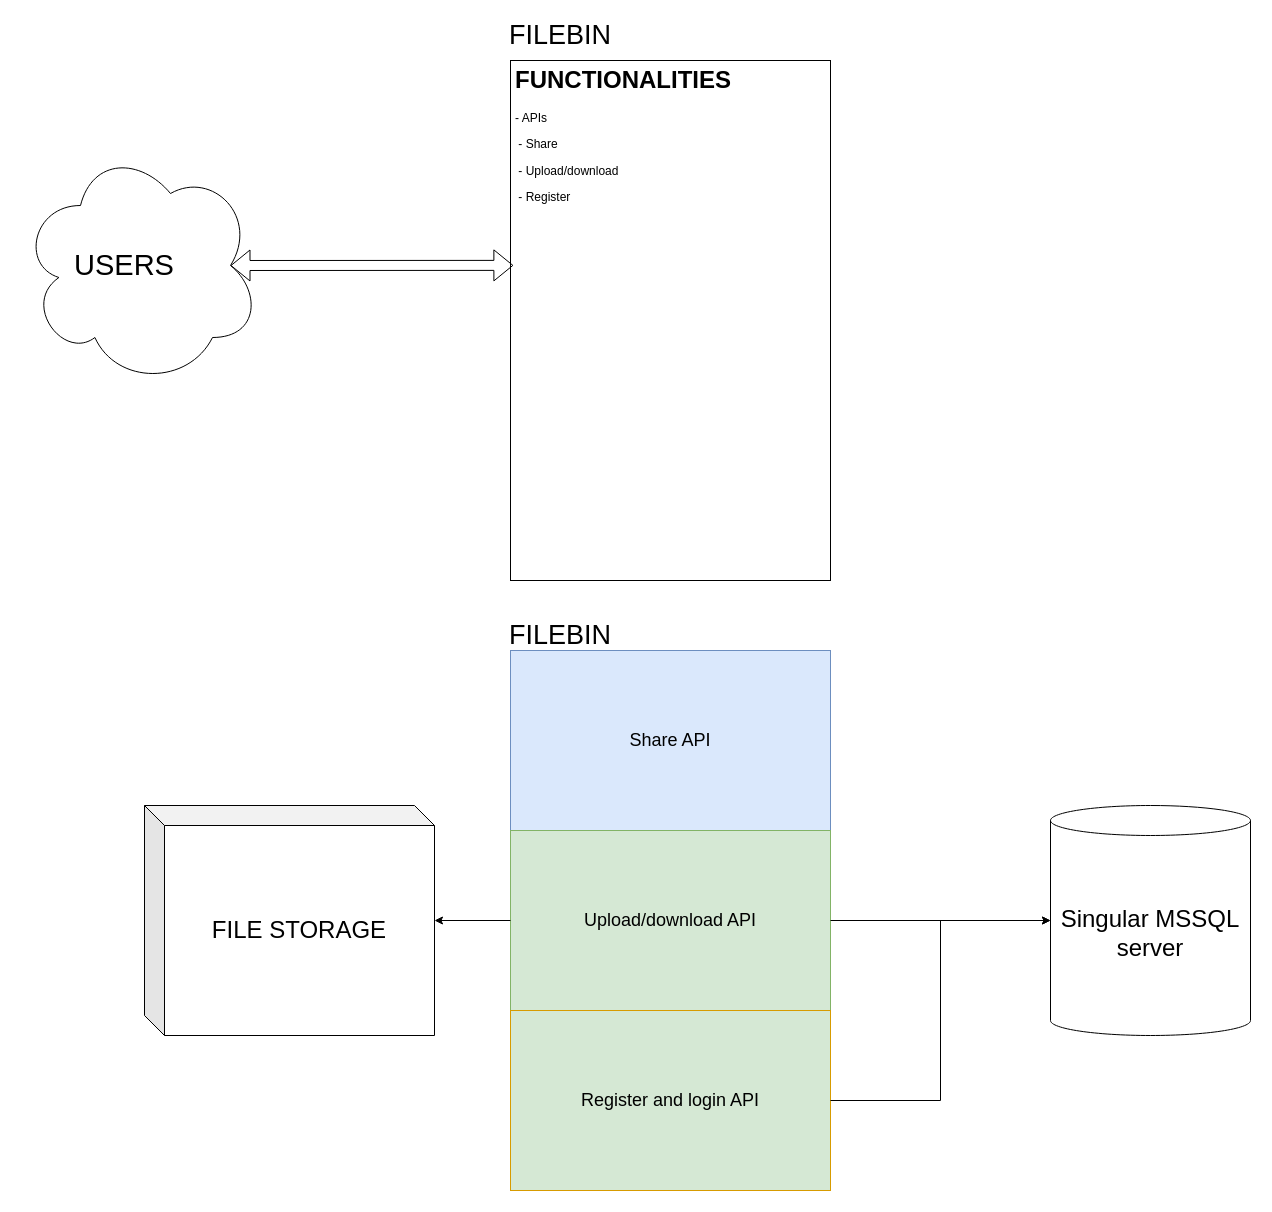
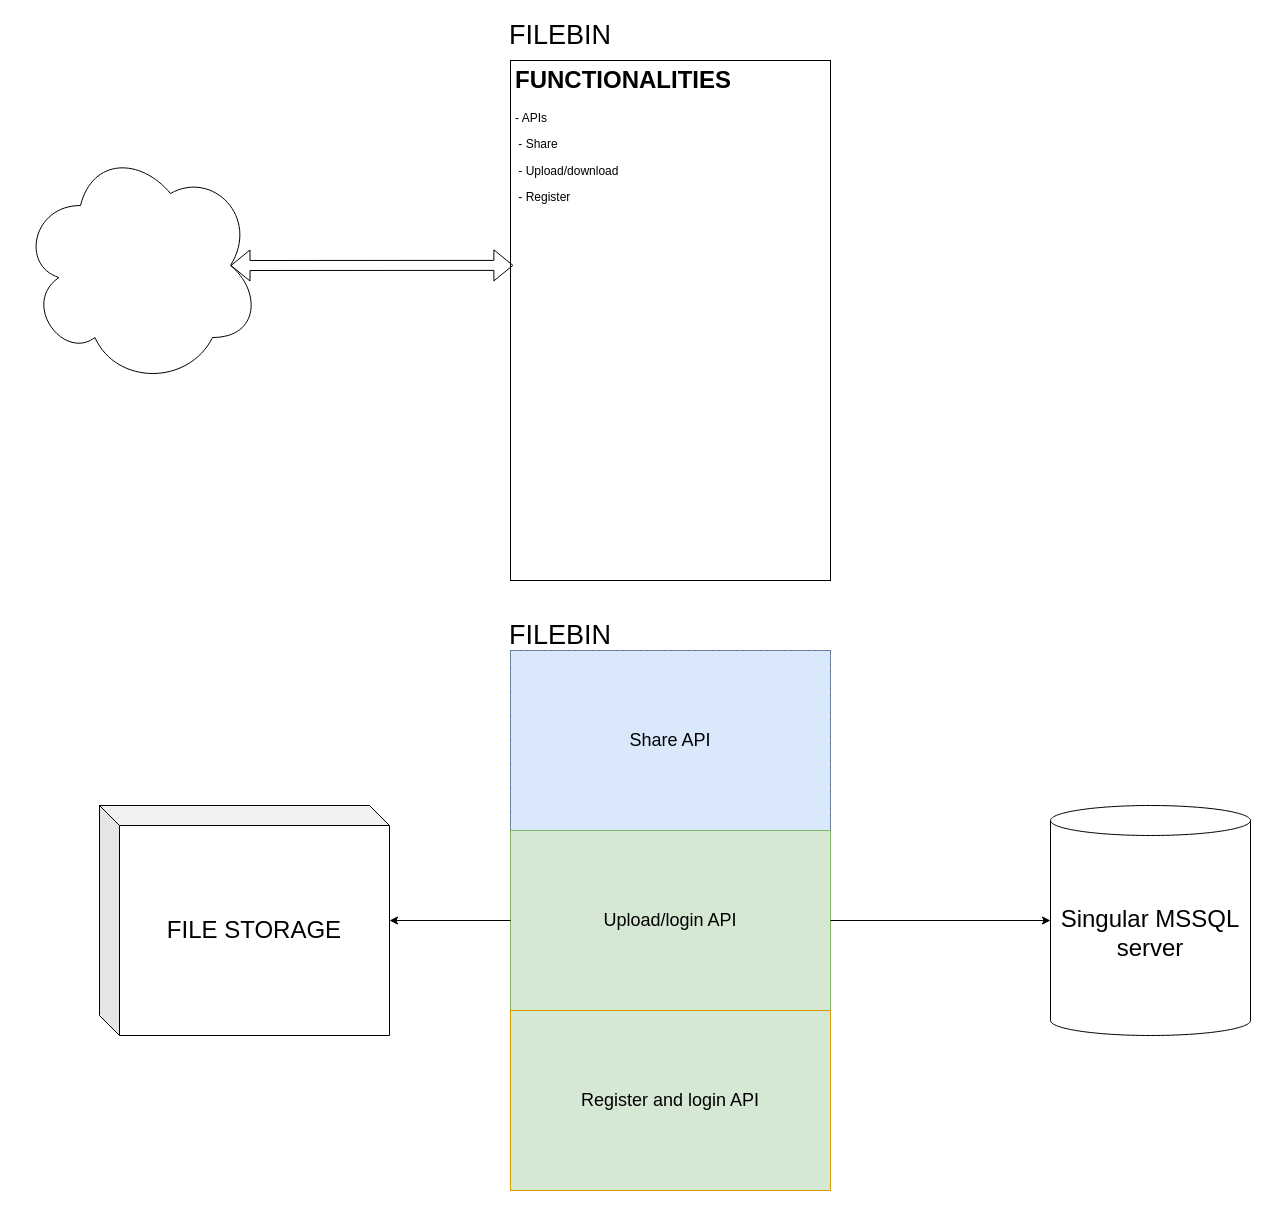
node "USERS": removed
node "Share API": style solid -> dashed
node "FILE STORAGE": moved (290, 921) -> (245, 921)
node "Upload/download API": label "Upload/download API" -> "Upload/login API"
edge "Register and login API" -> "Singular MSSQL server": removed
